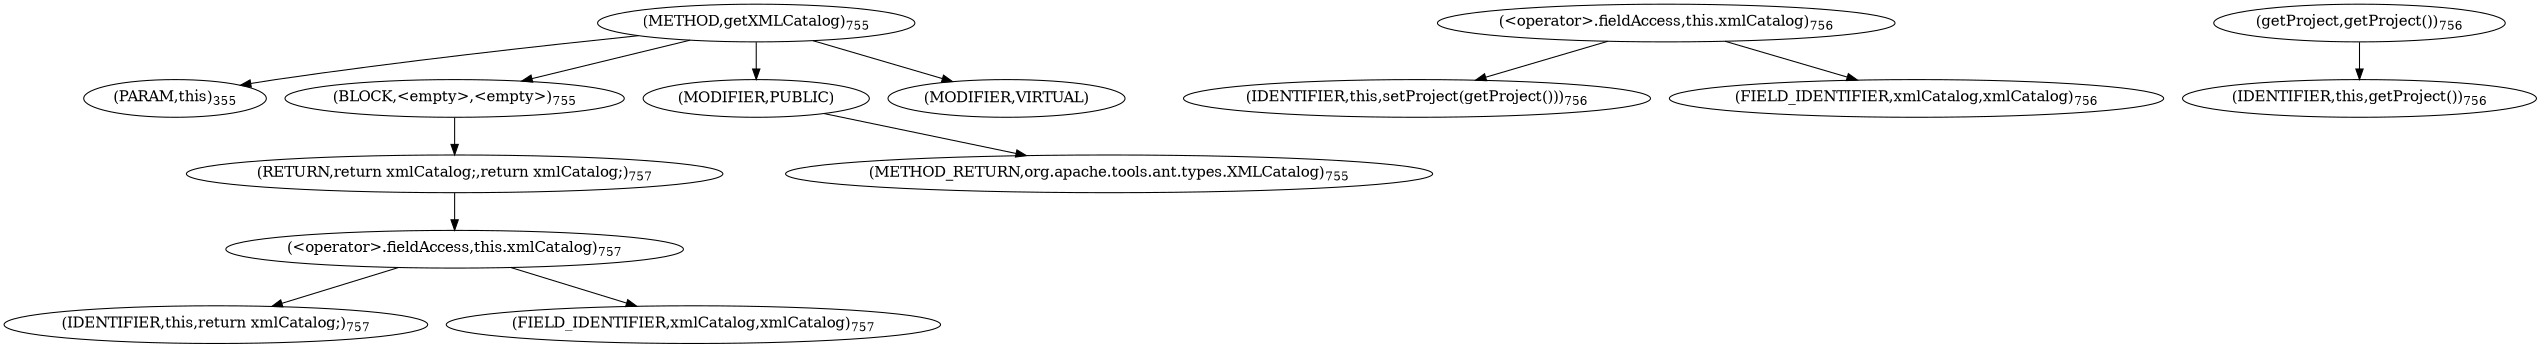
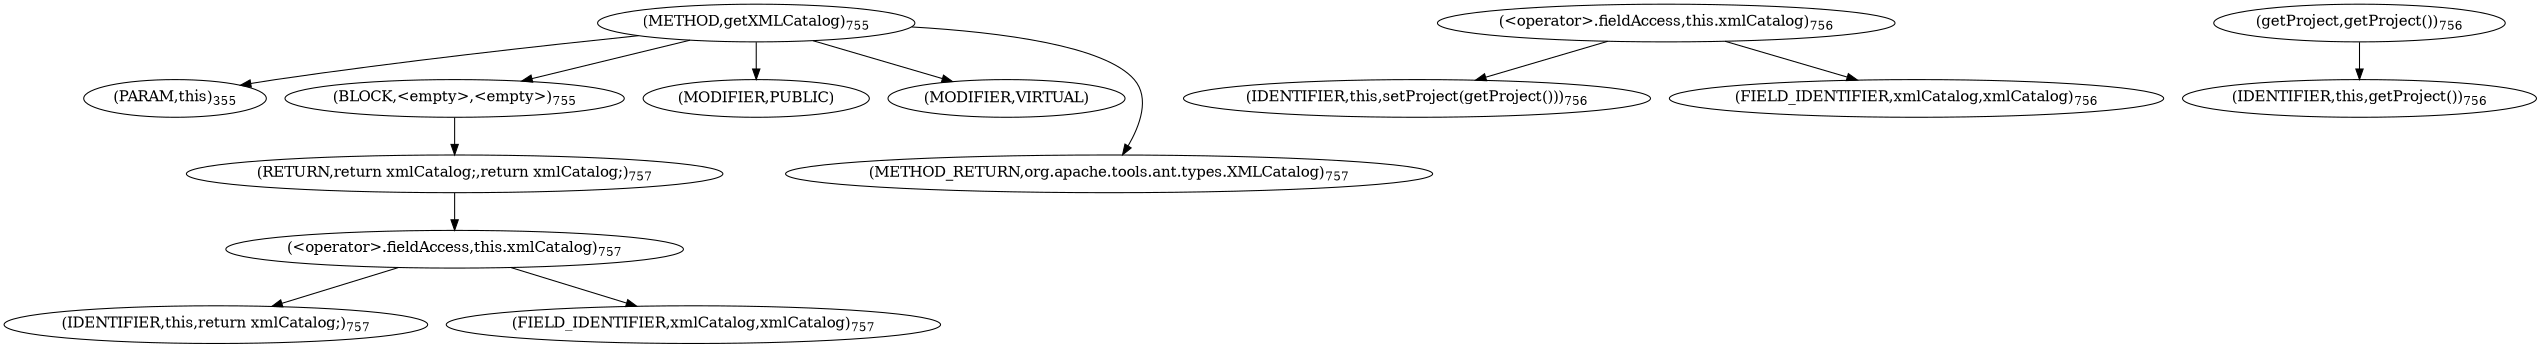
edge "(MODIFIER,PUBLIC)" -> "(METHOD_RETURN,org.apache.tools.ant.types.XMLCatalog)": now "(METHOD,getXMLCatalog)" -> "(METHOD_RETURN,org.apache.tools.ant.types.XMLCatalog)"
node "(METHOD_RETURN,org.apache.tools.ant.types.XMLCatalog)": text "755" -> "757"
